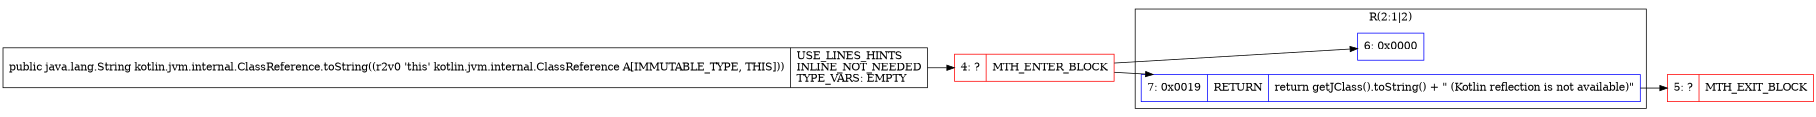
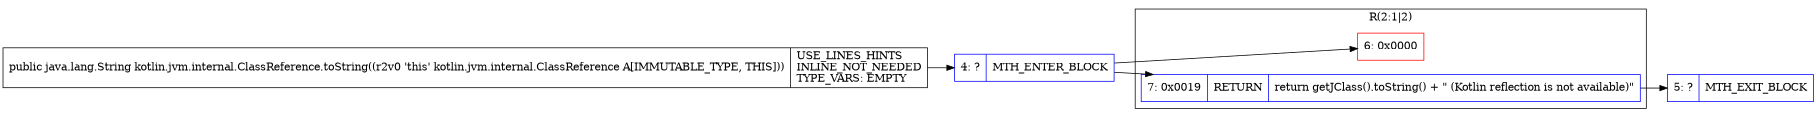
node "6: 0x0000": color blue -> red
node "4: ?": color red -> blue
node "5: ?": color red -> blue
